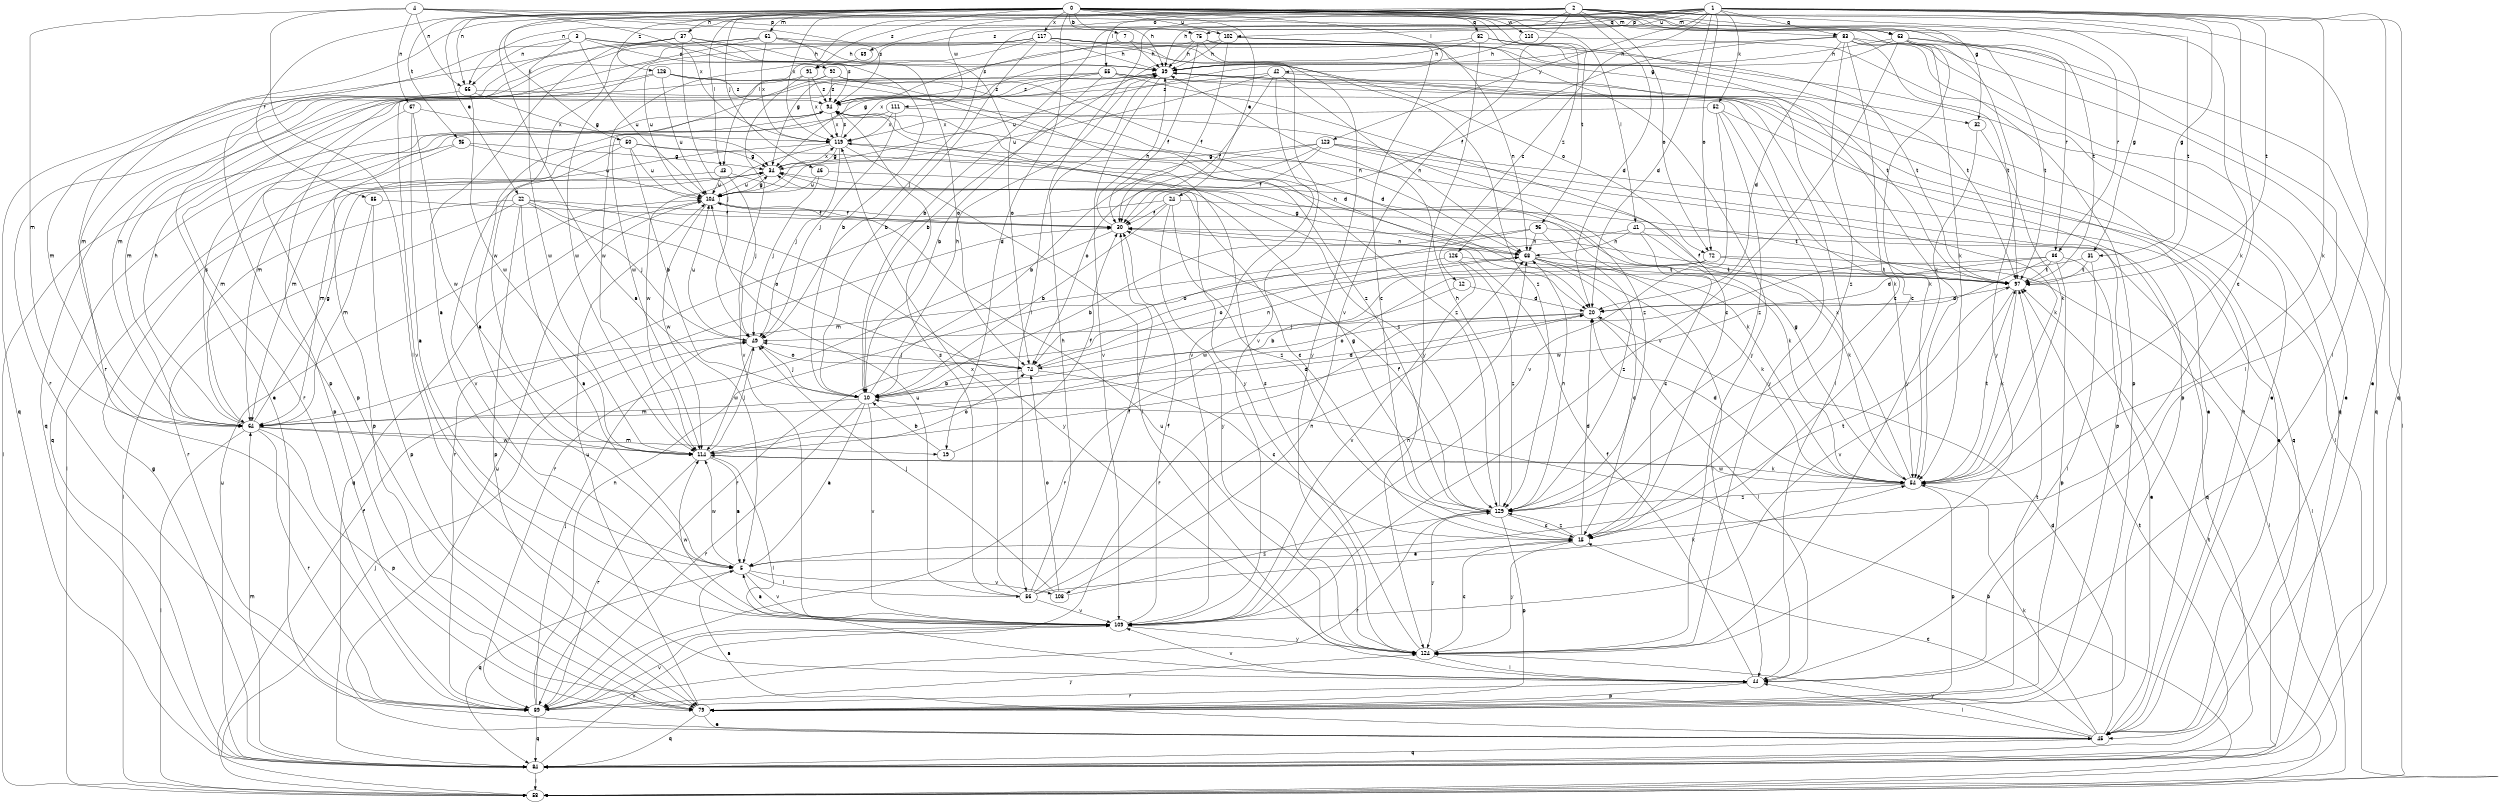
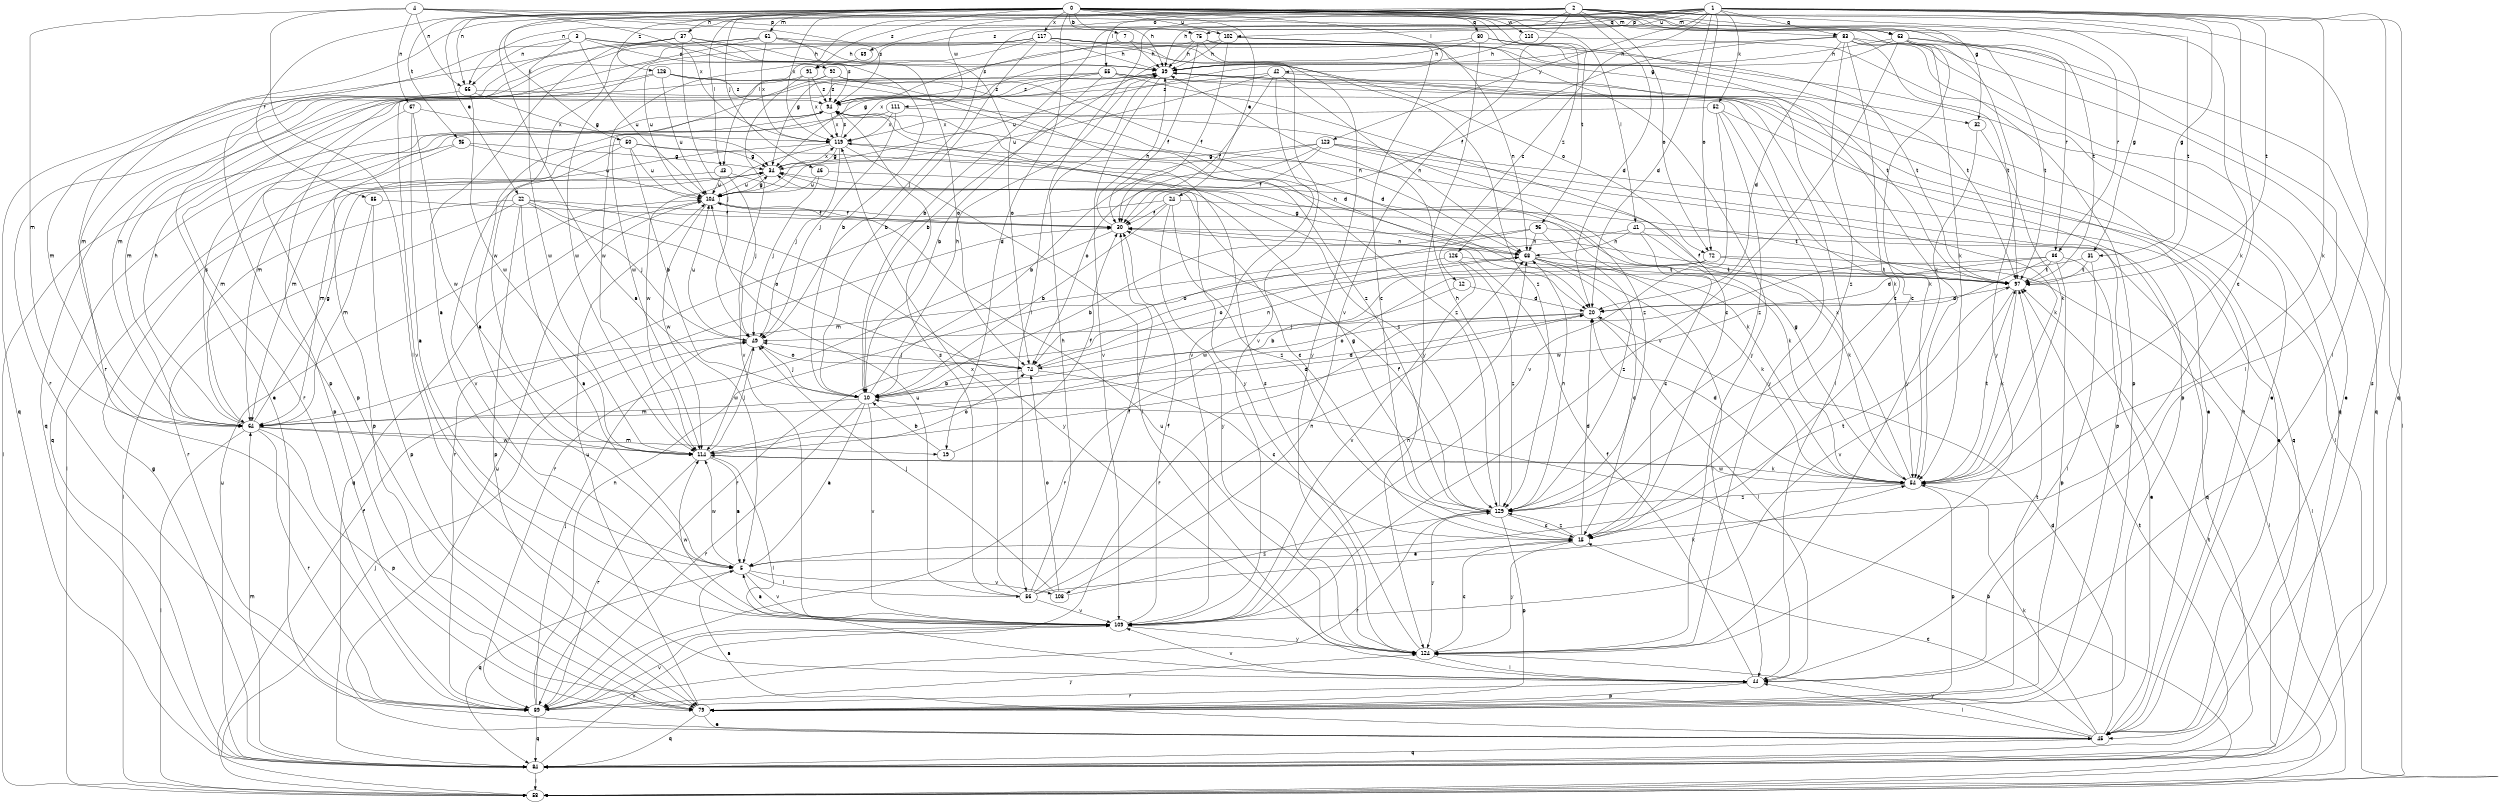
node "82": label "82" -> "80"
edge "1" -> "45": label "e" -> "s"
